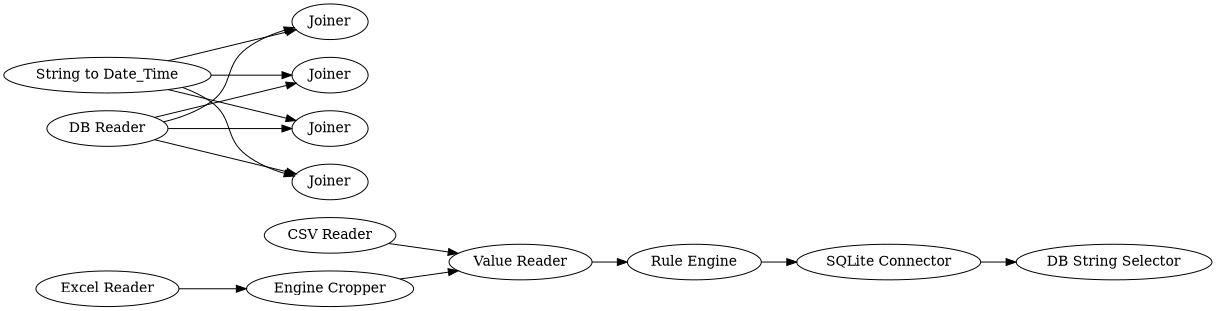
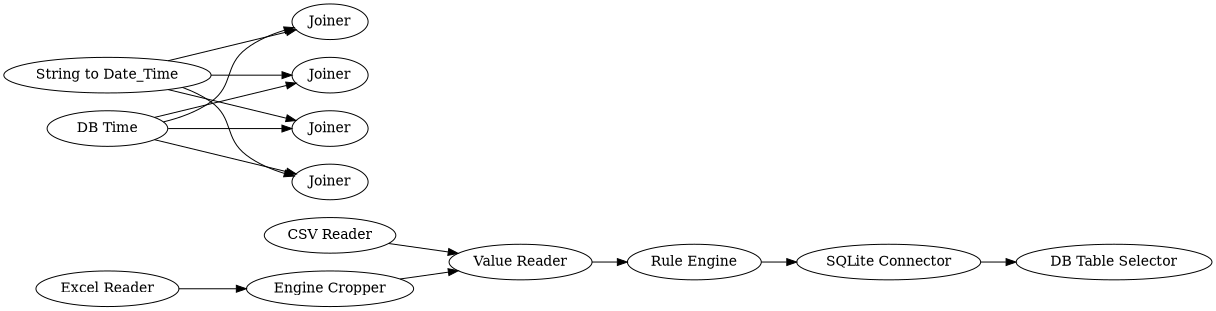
node "DB Reader": label "DB Reader" -> "DB Time"
node "DB String Selector": label "DB String Selector" -> "DB Table Selector"
